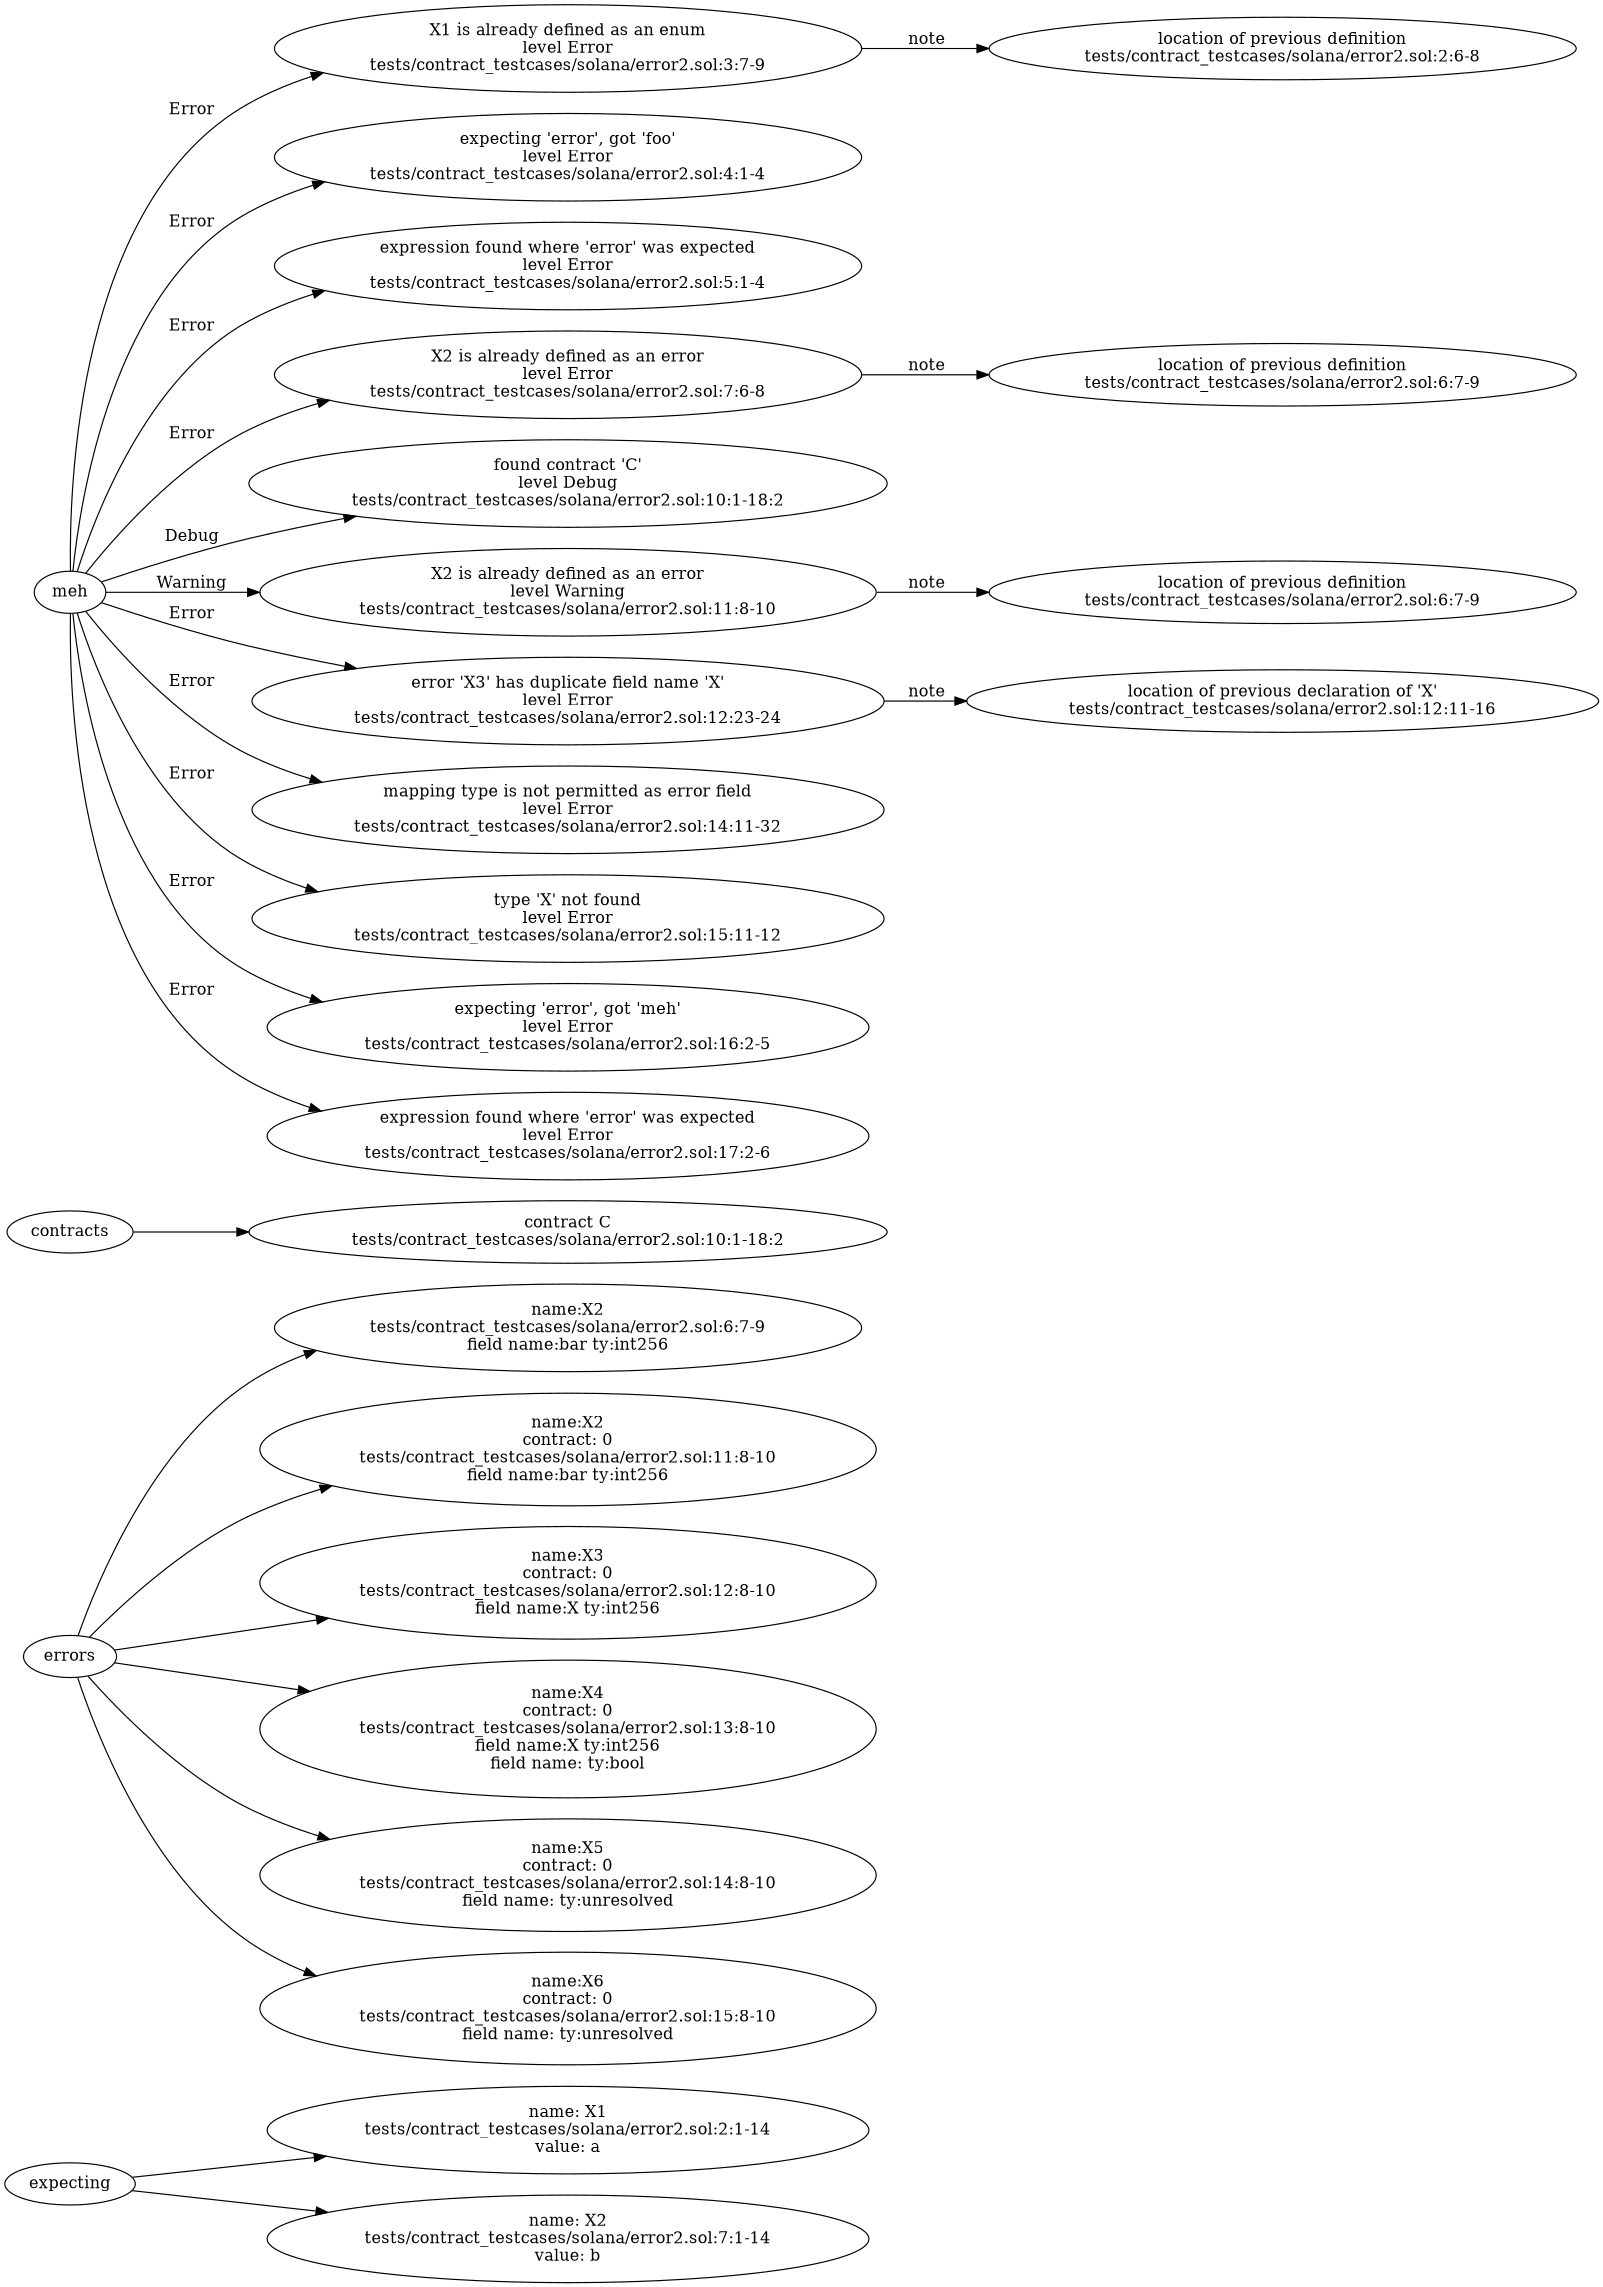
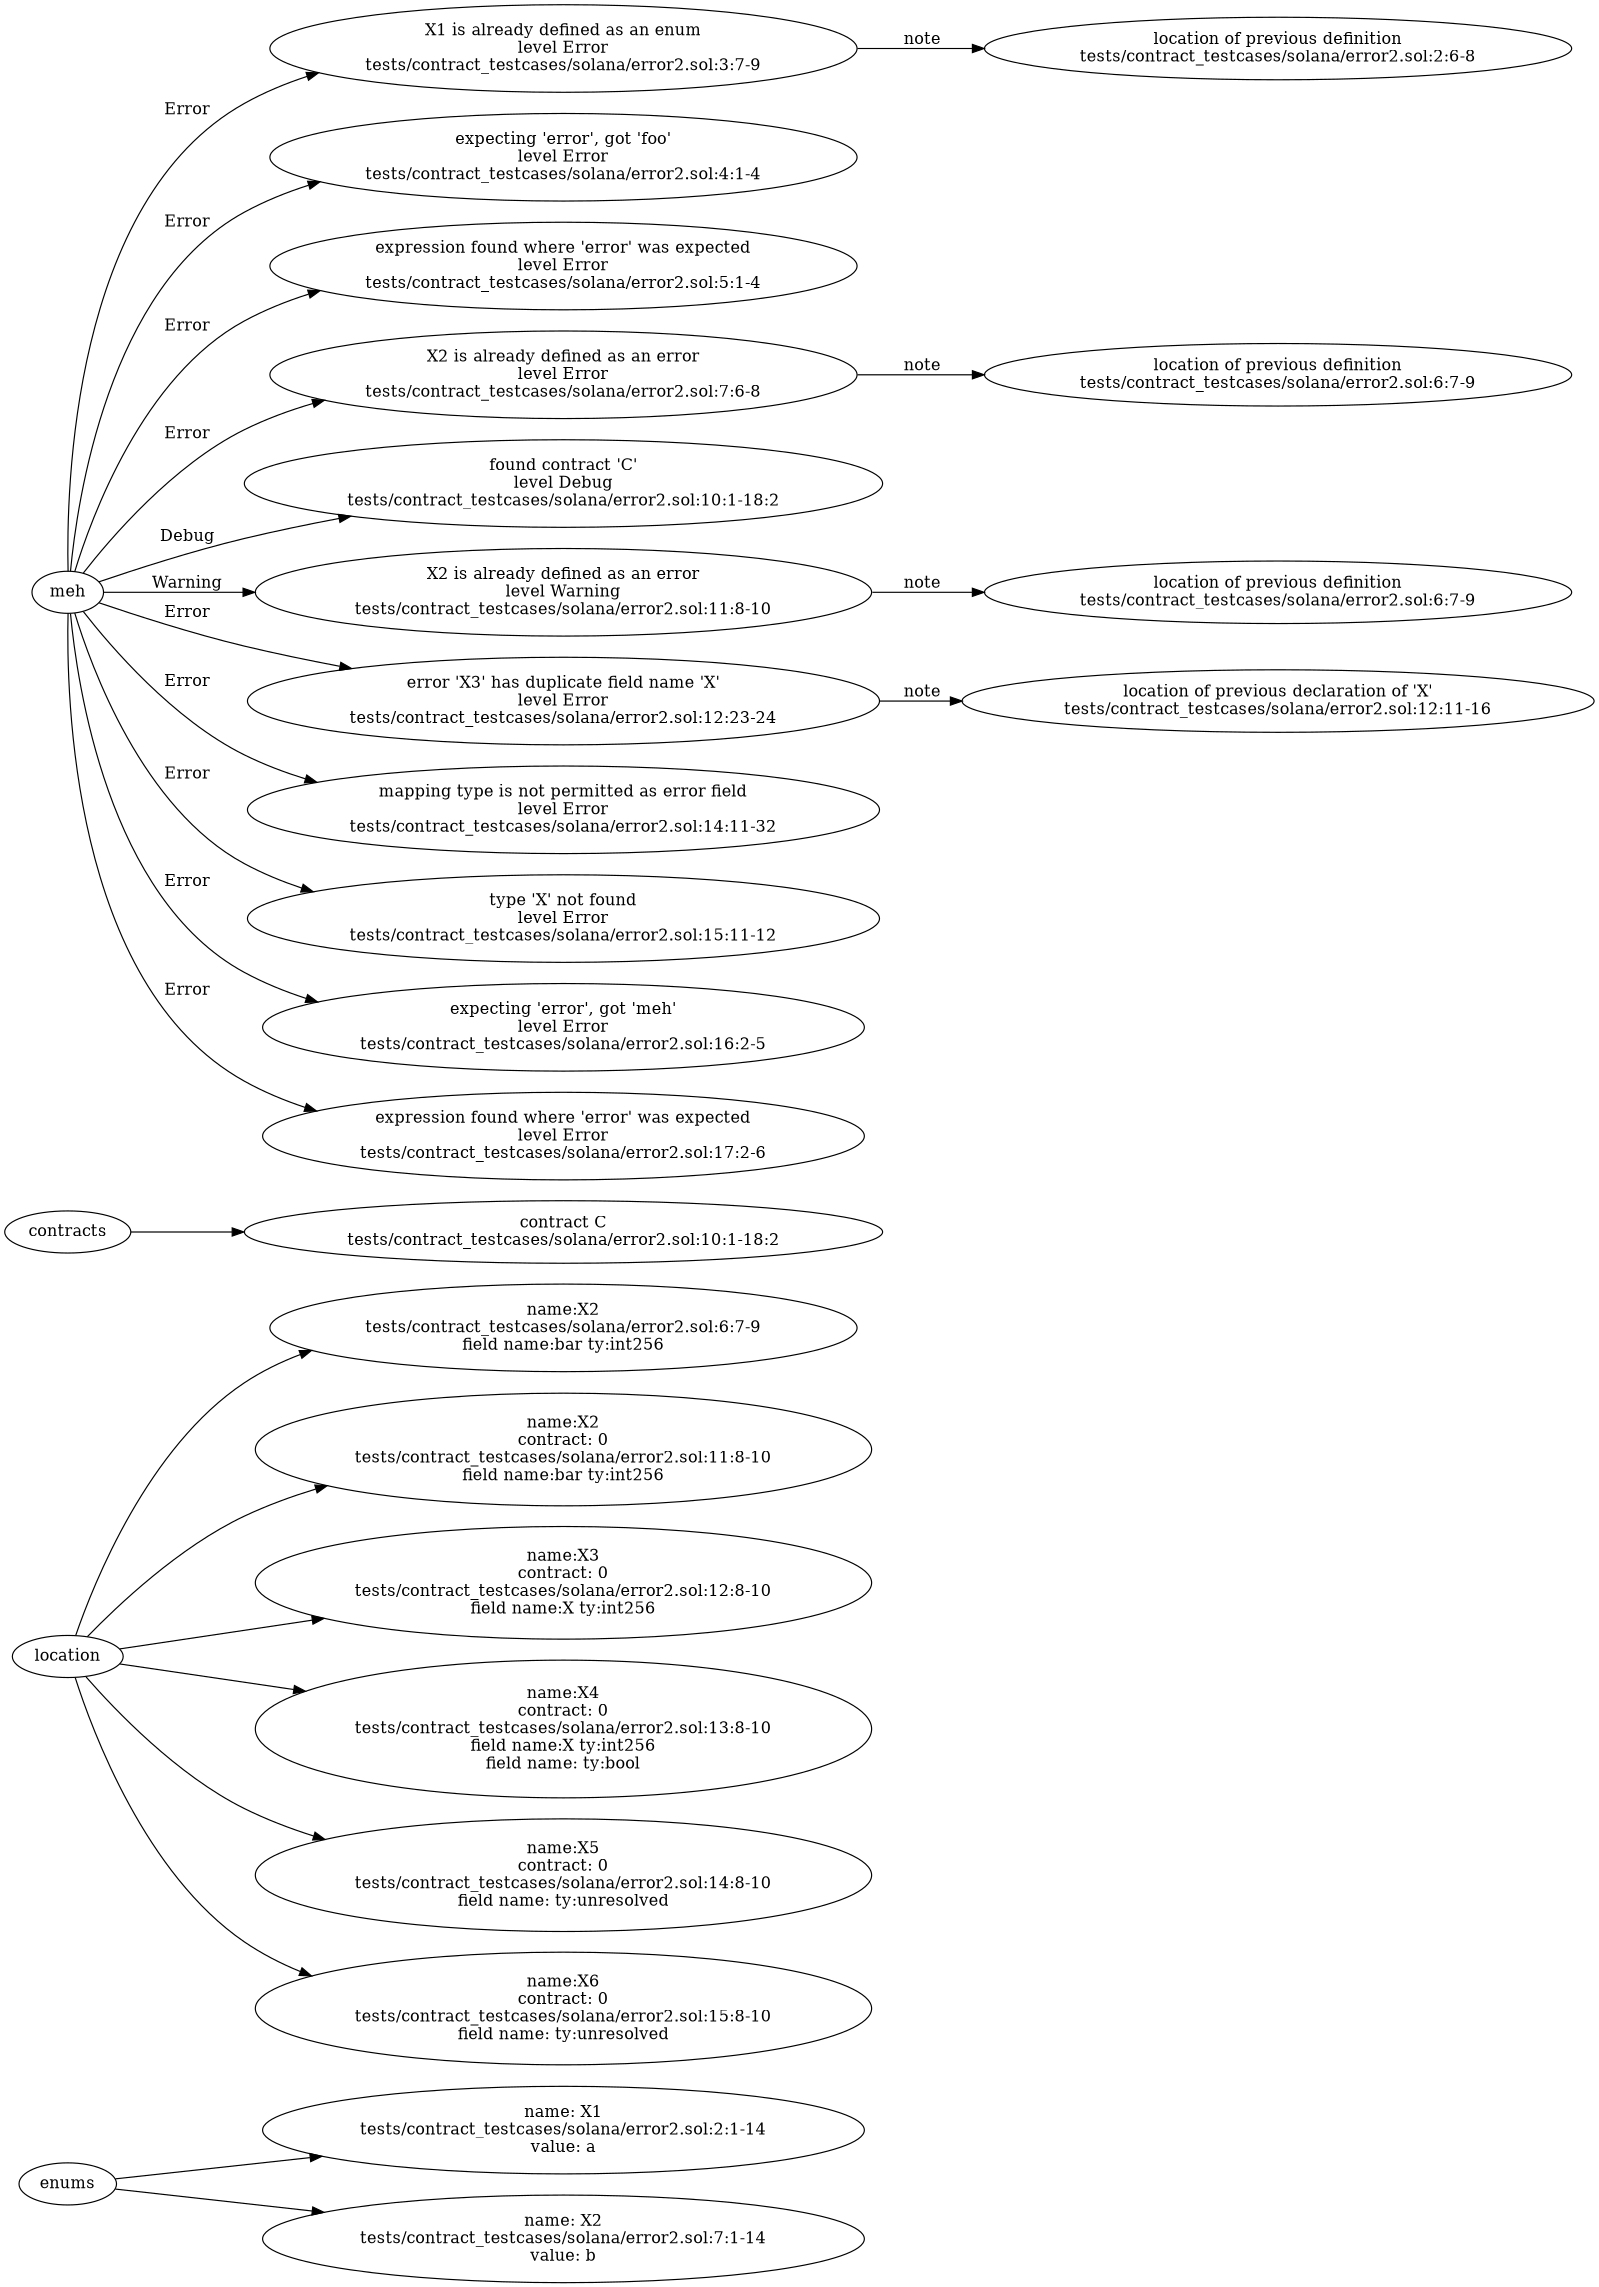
node "errors": label "errors" -> "location"
node "expecting": label "expecting" -> "enums"
